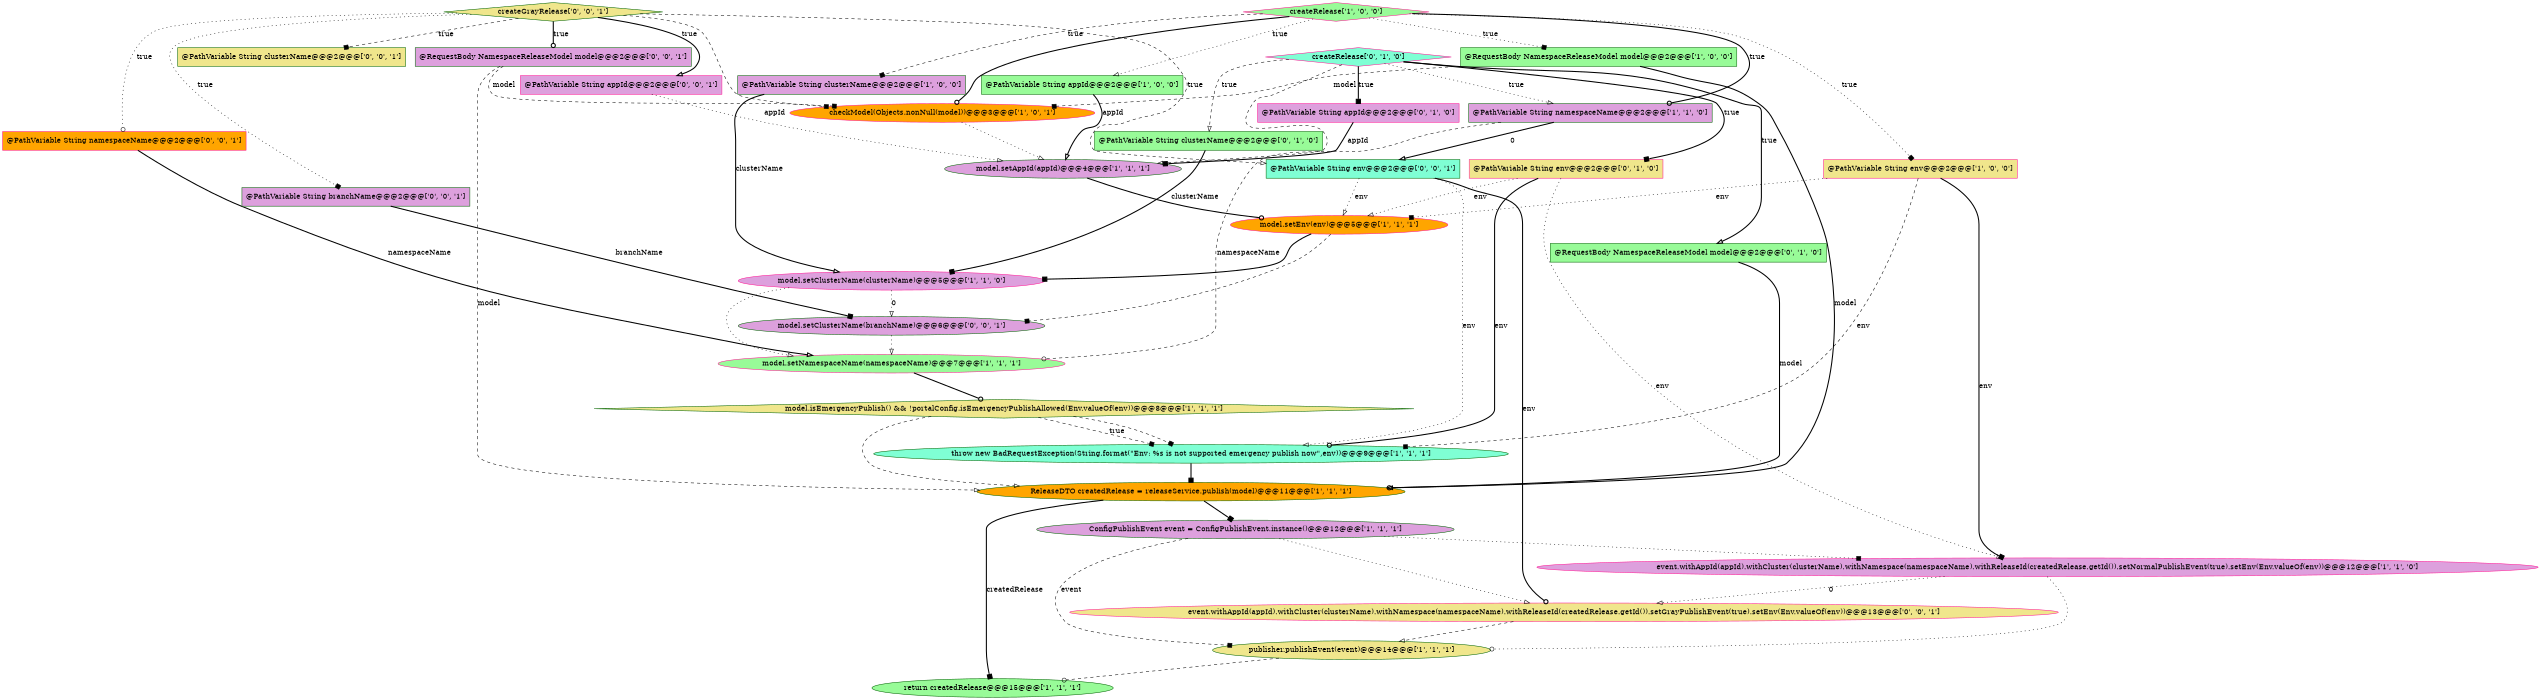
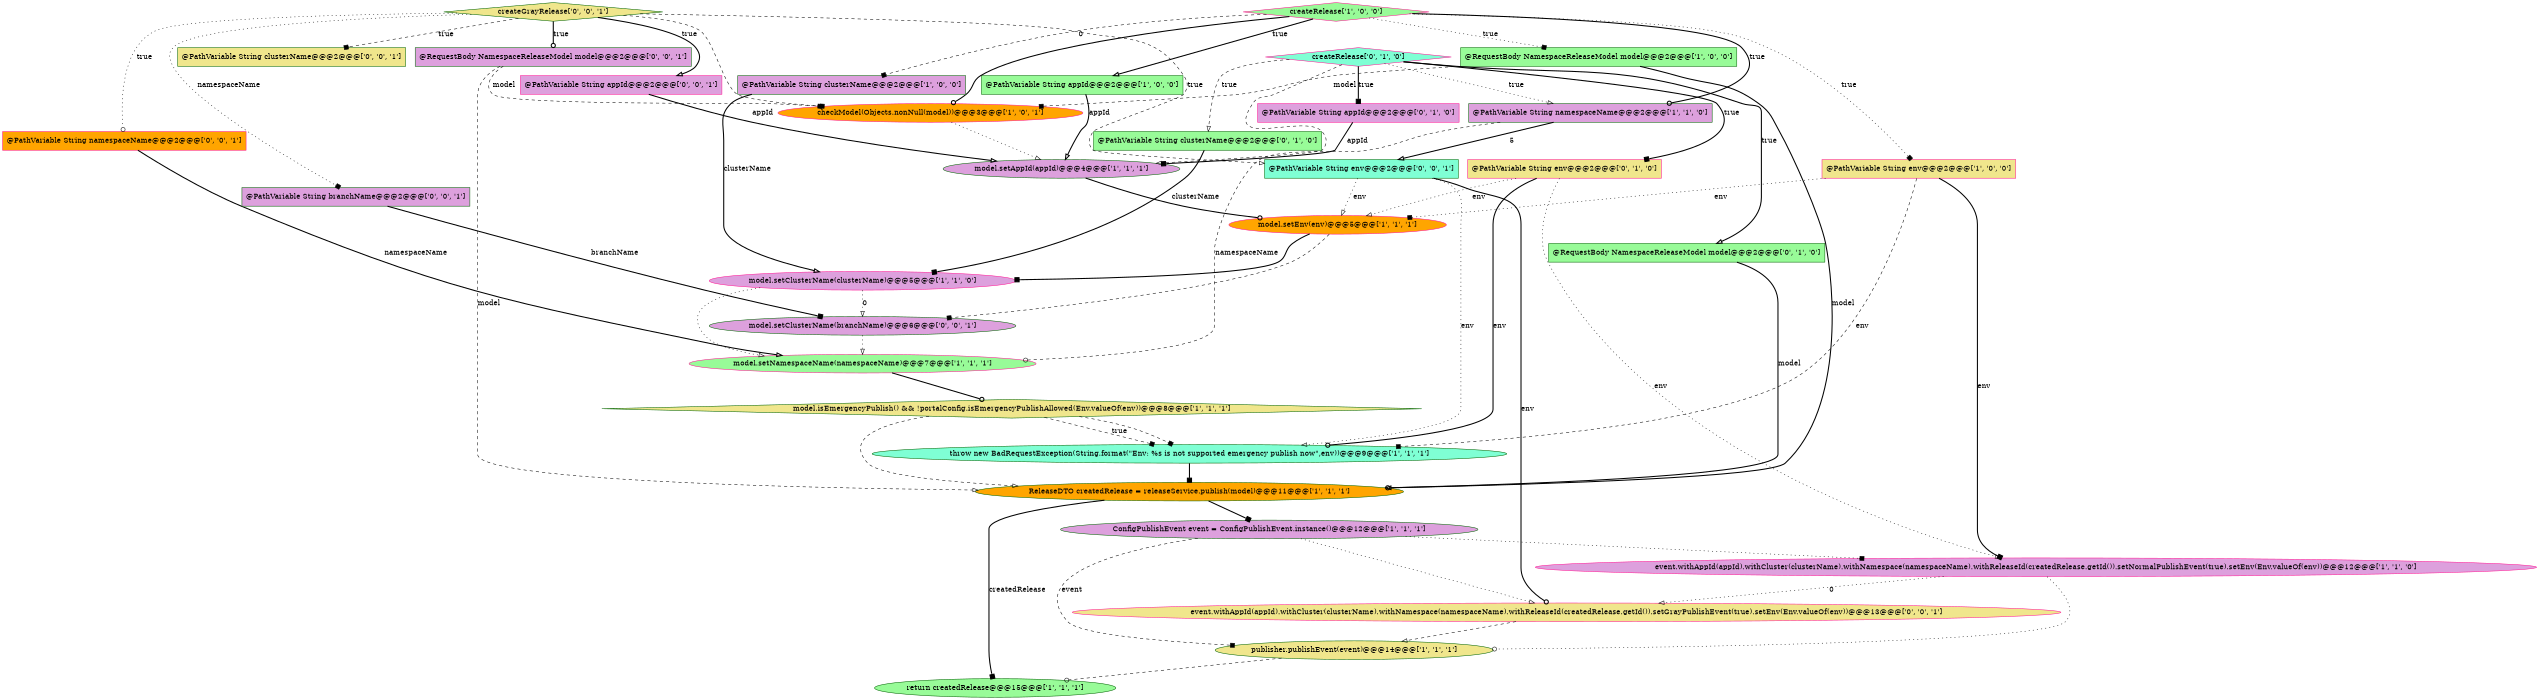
edge "createRelease['1', '0', '0']" -> "@PathVariable String clusterName@@@2@@@['1', '0', '0']": label "true" -> "0"
edge "createRelease['1', '0', '0']" -> "@PathVariable String appId@@@2@@@['1', '0', '0']": style dotted -> bold
edge "createGrayRelease['0', '0', '1']" -> "@PathVariable String branchName@@@2@@@['0', '0', '1']": label "true" -> "namespaceName"
edge "@PathVariable String appId@@@2@@@['0', '0', '1']" -> "model.setAppId(appId)@@@4@@@['1', '1', '1']": style dotted -> bold
edge "@PathVariable String namespaceName@@@2@@@['1', '1', '0']" -> "@PathVariable String env@@@2@@@['0', '0', '1']": label "0" -> "5"
